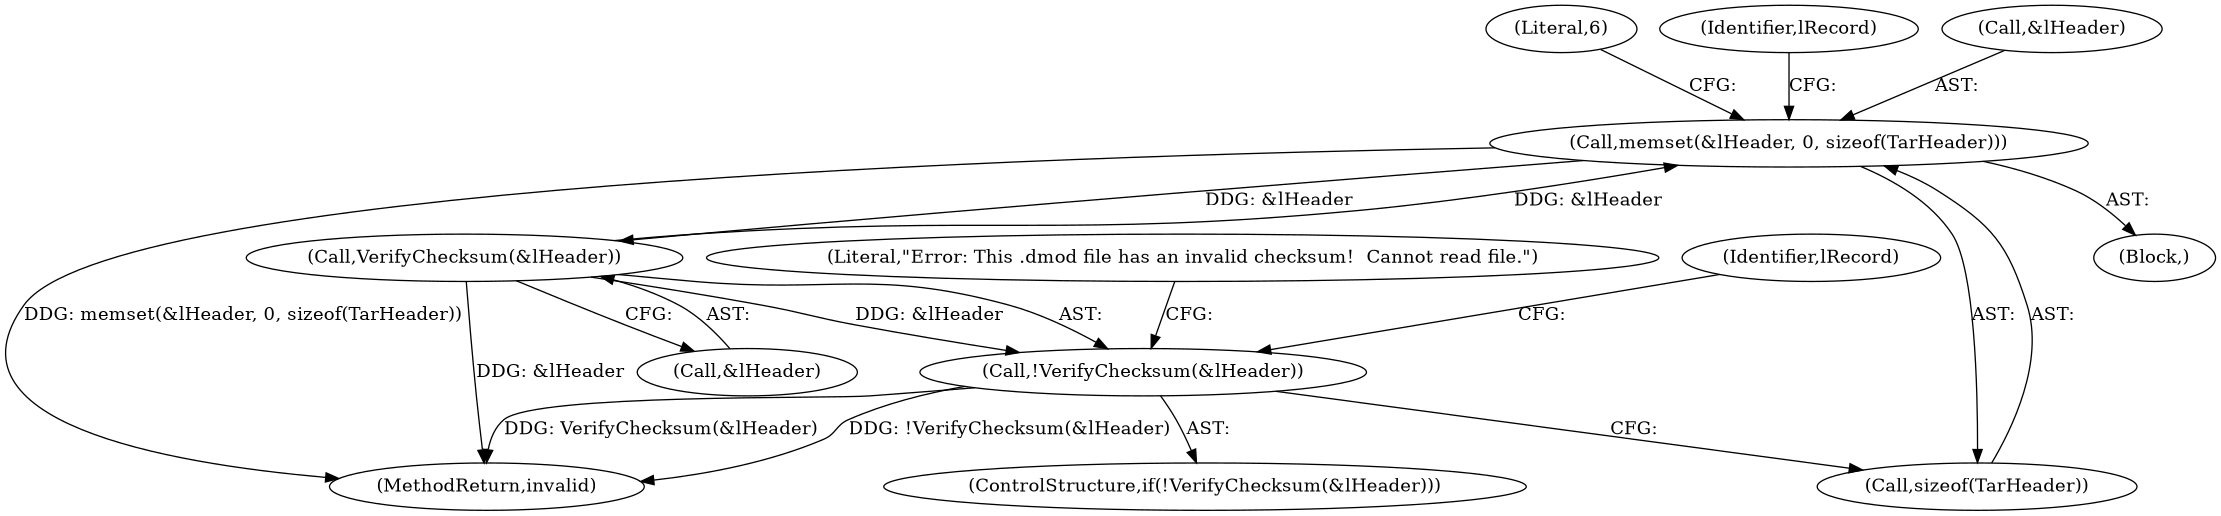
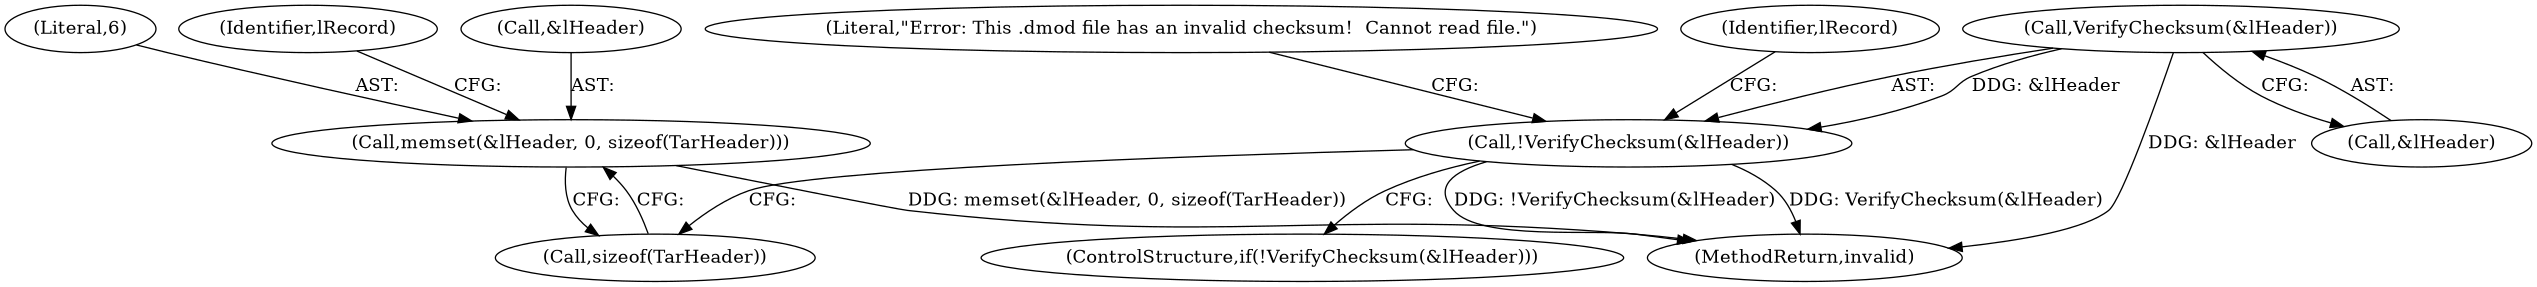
edge "(Literal,6)" -> "(Call,memset(&lHeader, 0, sizeof(TarHeader)))": label "CFG: " -> "AST: "
edge "(Call,memset(&lHeader, 0, sizeof(TarHeader)))" -> "(Call,VerifyChecksum(&lHeader))": removed, label "DDG: &lHeader"
edge "(Call,VerifyChecksum(&lHeader))" -> "(Call,memset(&lHeader, 0, sizeof(TarHeader)))": removed, label "DDG: &lHeader"
node "(Block,)": removed
edge "(Call,memset(&lHeader, 0, sizeof(TarHeader)))" -> "(Call,sizeof(TarHeader))": label "AST: " -> "CFG: "
edge "(Call,sizeof(TarHeader))" -> "(Call,memset(&lHeader, 0, sizeof(TarHeader)))": label "AST: " -> "CFG: "
edge "(Call,!VerifyChecksum(&lHeader))" -> "(ControlStructure,if(!VerifyChecksum(&lHeader)))": label "AST: " -> "CFG: "
